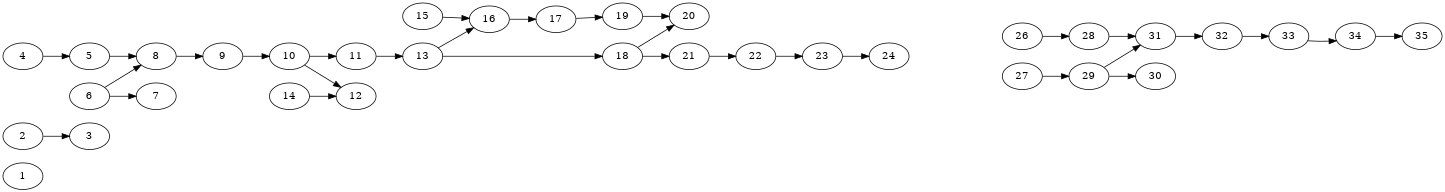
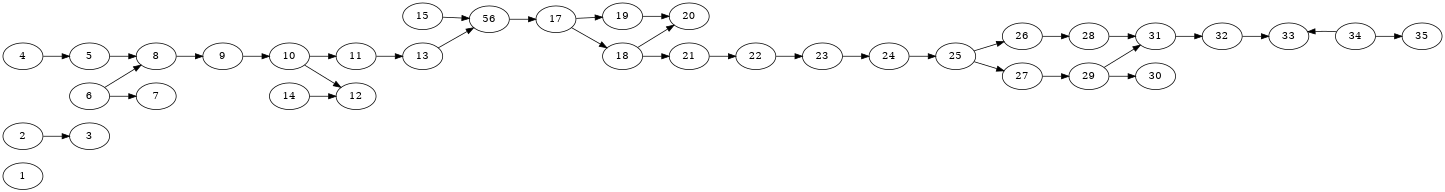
node "16": label "16" -> "56"
edge "33" -> "34": reversed
edge "13" -> "18": now "17" -> "18"
node "25": added
